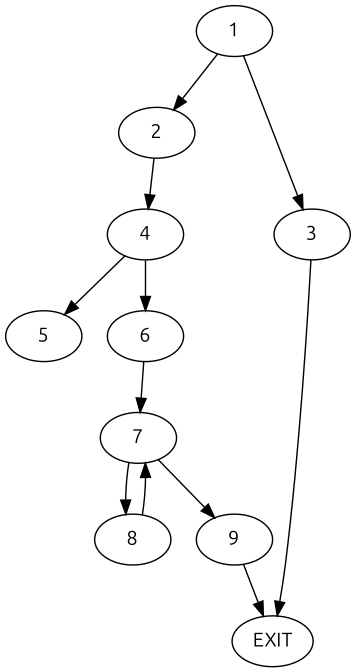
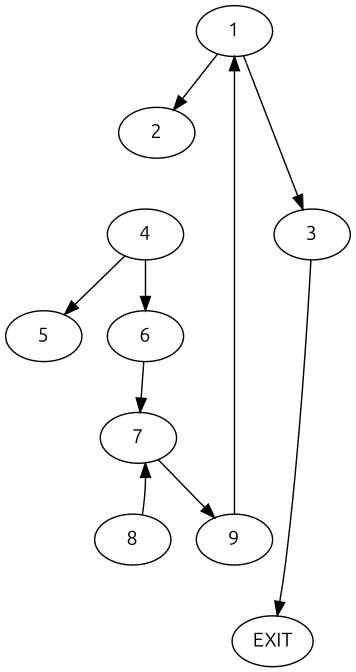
edge "2" -> "4": removed
edge "7" -> "8": removed
edge "9" -> "EXIT": now "9" -> "1"
